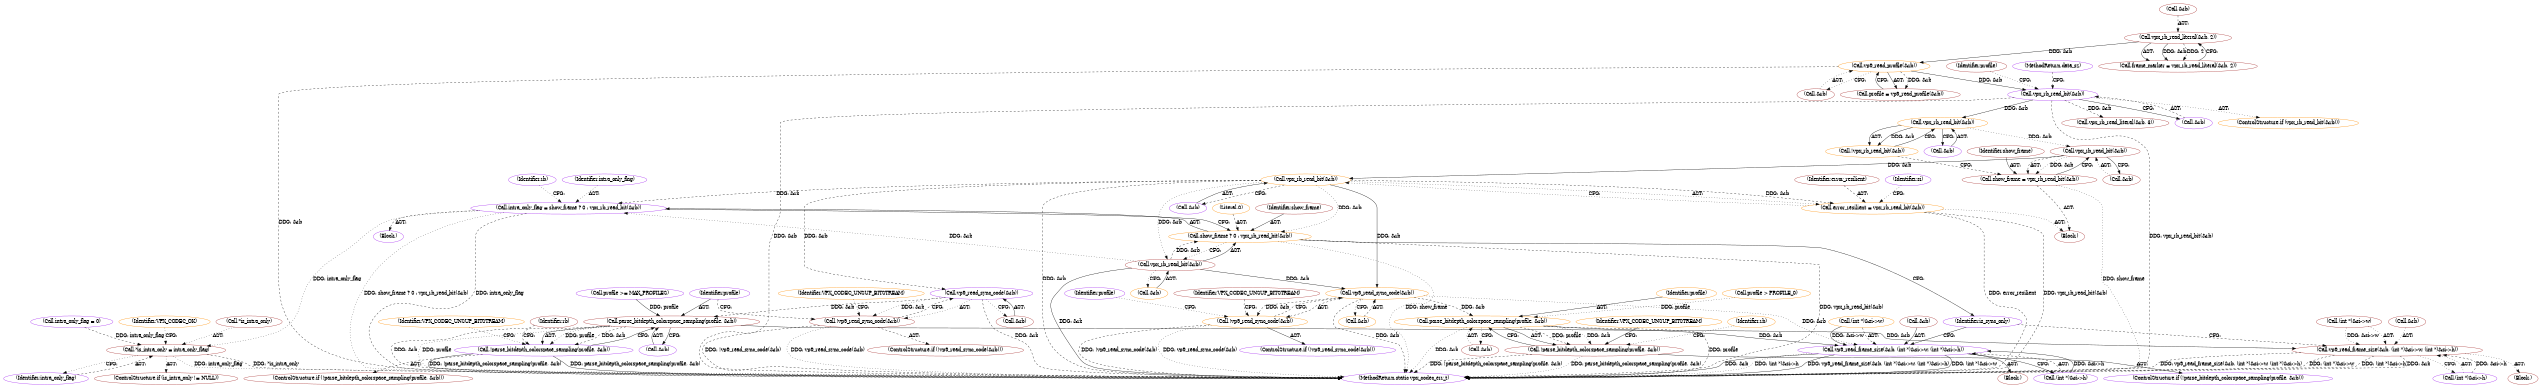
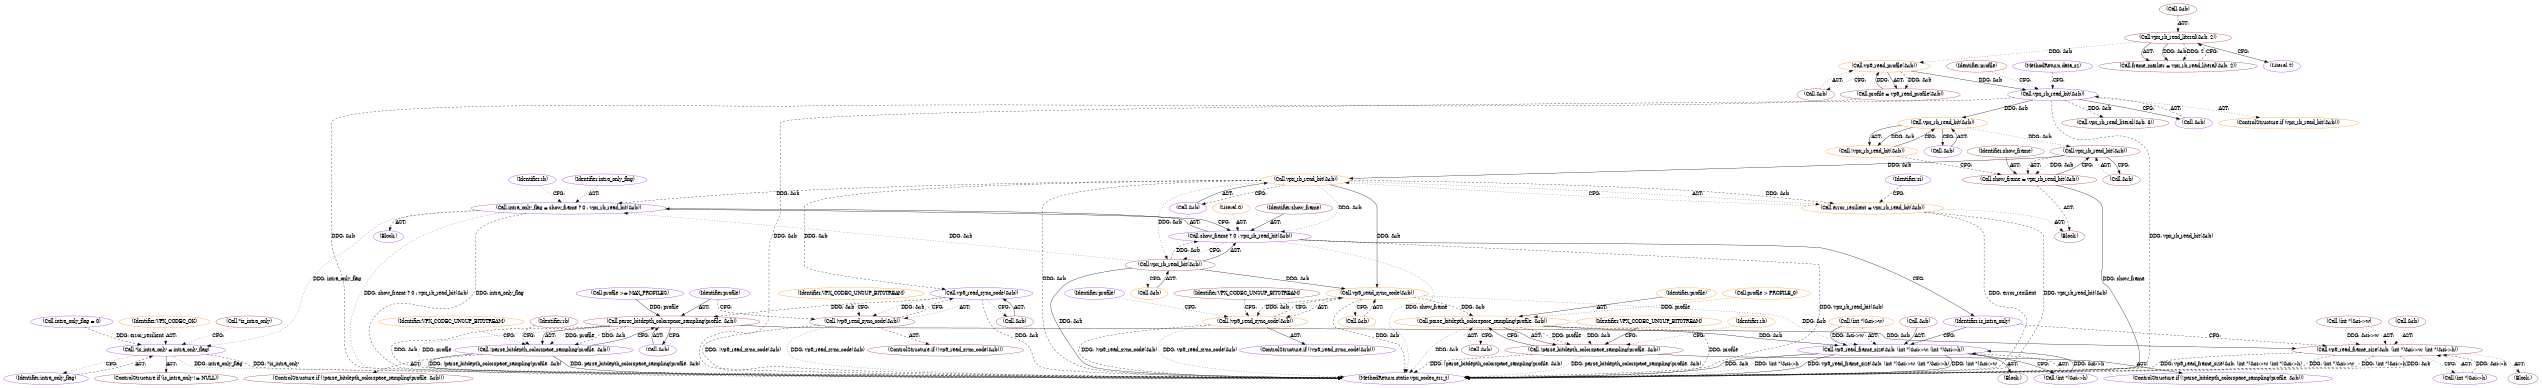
edge "(Call,vpx_rb_read_literal(&rb, 2))" -> "(Call,vp9_read_profile(&rb))": style solid -> dotted
edge "(Call,frame_marker = vpx_rb_read_literal(&rb, 2))" -> "(Call,vpx_rb_read_literal(&rb, 2))": style solid -> dashed
node "(Literal,2)": added
edge "(Call,profile = vp9_read_profile(&rb))" -> "(Call,vp9_read_profile(&rb))": label "CFG: " -> "DDG: "
edge "(Call,vp9_read_profile(&rb))" -> "(MethodReturn,static vpx_codec_err_t)": now "(Call,profile = vp9_read_profile(&rb))" -> "(MethodReturn,static vpx_codec_err_t)"
node "(Identifier,error_resilient)": removed
edge "(Identifier,si)" -> "(Call,error_resilient = vpx_rb_read_bit(&rb))": style dotted -> dashed
edge "(Literal,0)" -> "(Call,show_frame ? 0 : vpx_rb_read_bit(&rb))": style dashed -> dotted
node "(Call,show_frame ? 0 : vpx_rb_read_bit(&rb))": color darkorange -> purple
node "(Identifier,is_sync_only)": label "(Identifier,is_sync_only)" -> "(Identifier,is_intra_only)"
edge "(Call,intra_only_flag = 0)" -> "(Call,*is_intra_only = intra_only_flag)": label "DDG: intra_only_flag" -> "DDG: error_resilient"
edge "(Identifier,VPX_CODEC_OK)" -> "(Call,*is_intra_only = intra_only_flag)": label "CFG: " -> "AST: "
edge "(Call,*is_intra_only)" -> "(Call,*is_intra_only = intra_only_flag)": label "AST: " -> "CFG: "
node "(Call,*is_intra_only = intra_only_flag)": color brown -> purple
edge "(Call,*is_intra_only = intra_only_flag)" -> "(ControlStructure,if (is_intra_only != NULL))": style dotted -> solid
edge "(Call,show_frame = vpx_rb_read_bit(&rb))" -> "(MethodReturn,static vpx_codec_err_t)": style dotted -> solid
